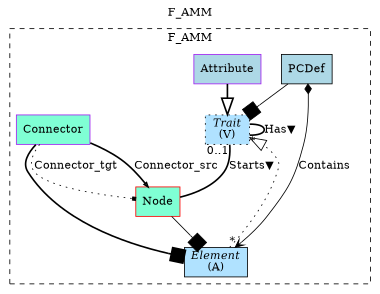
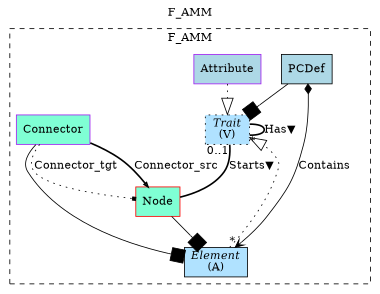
edge "Attribute" -> "Trait": style bold -> dotted
edge "Connector" -> "Element": style bold -> solid
